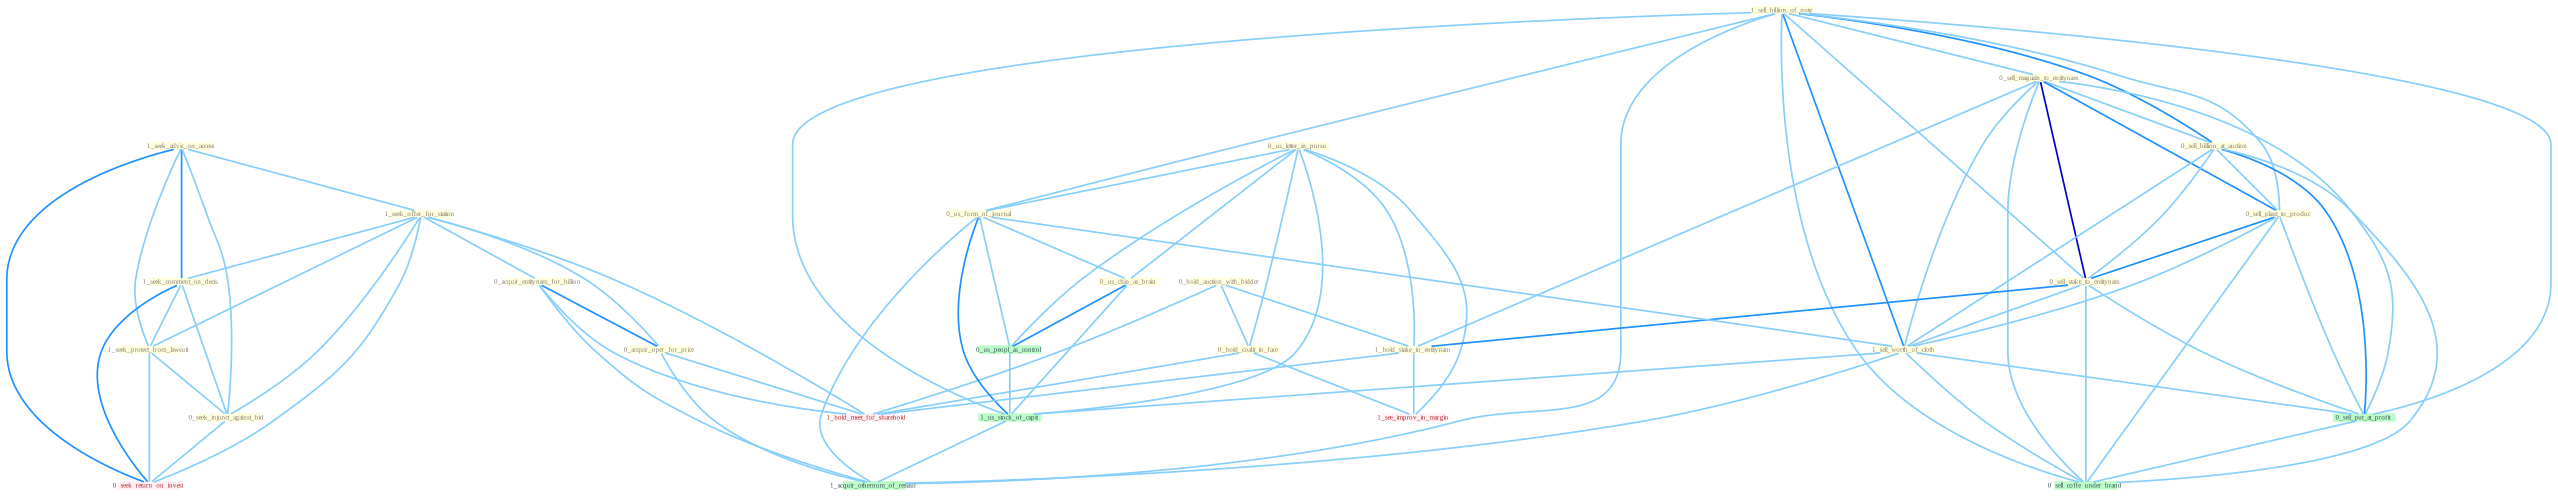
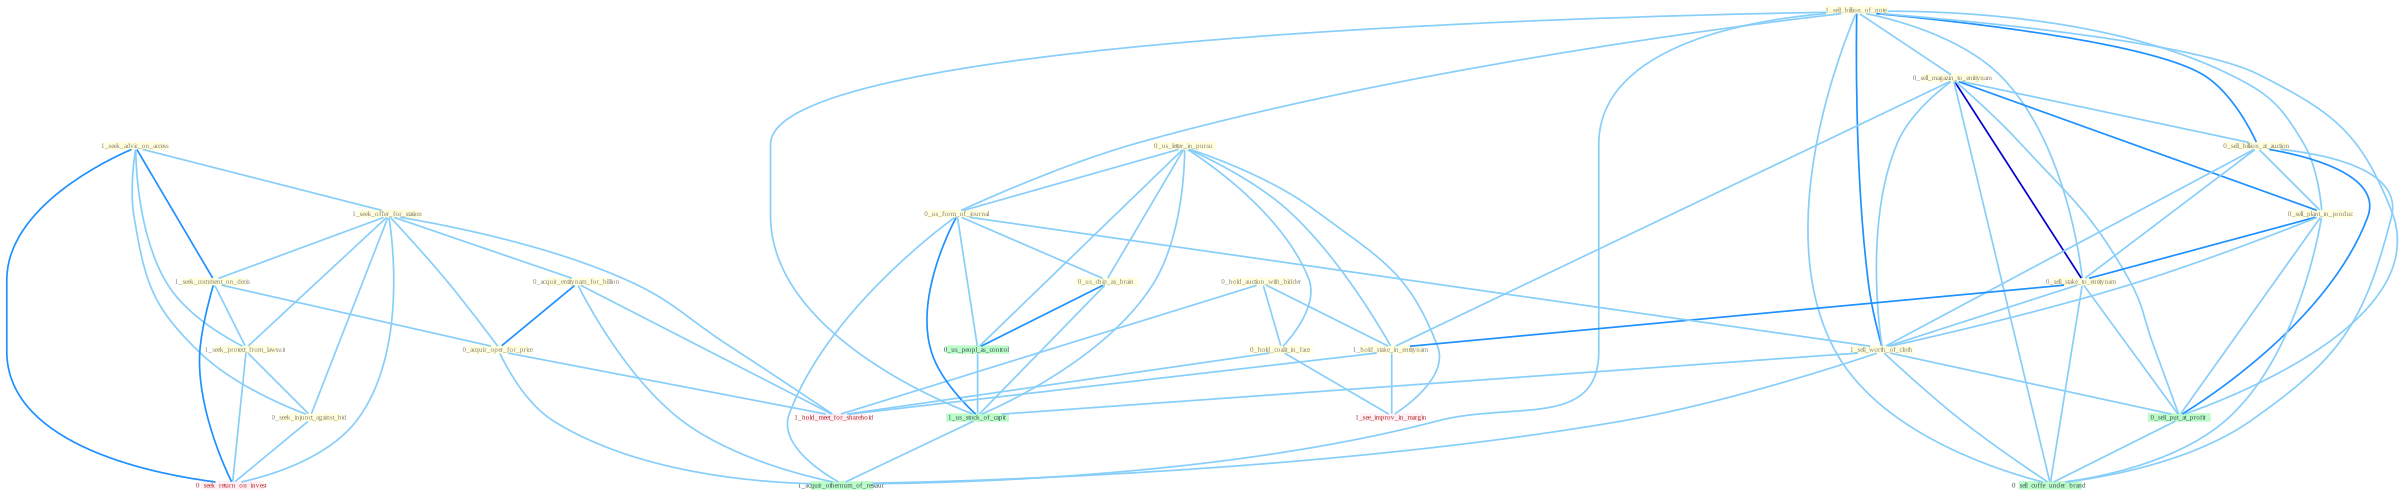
edge "1_seek_comment_on_decis" -- "0_seek_injunct_against_bid": now "1_seek_comment_on_decis" -- "0_acquir_oper_for_price"
